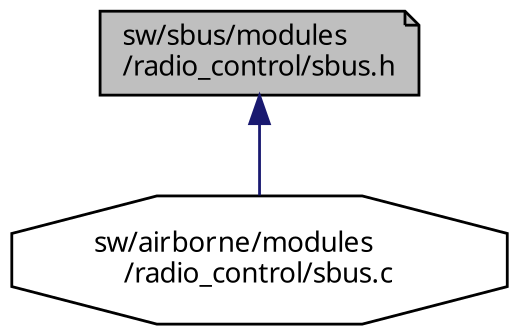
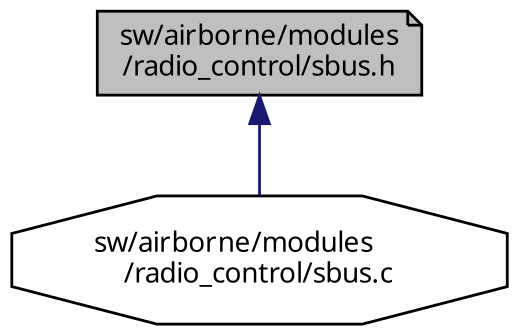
node "sw/sbus/modules /radio_control/sbus.h": label "sw/sbus/modules /radio_control/sbus.h" -> "sw/airborne/modules /radio_control/sbus.h"
